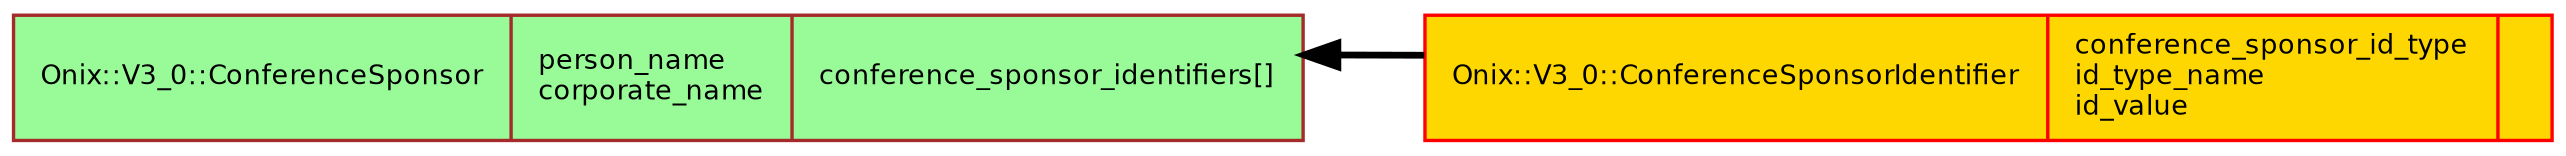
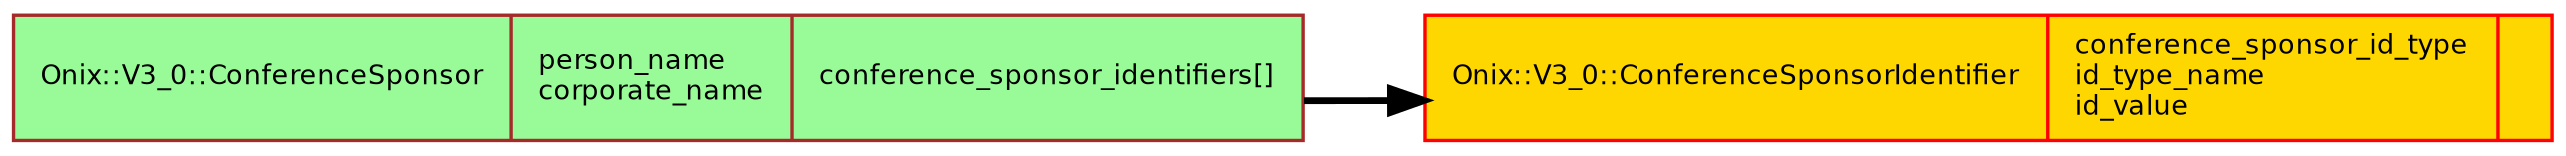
edge "Onix::V3_0::ConferenceSponsorIdentifier" -> "Onix::V3_0::ConferenceSponsor": reversed
